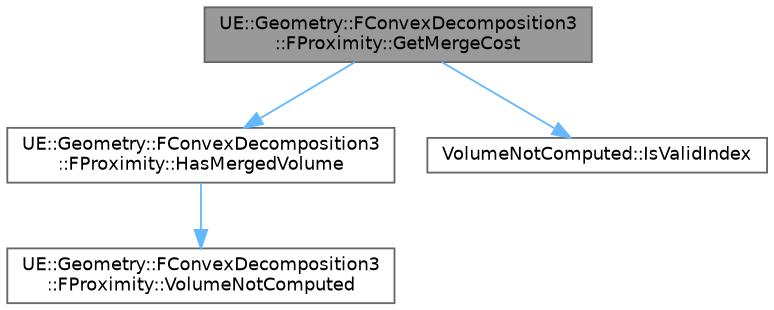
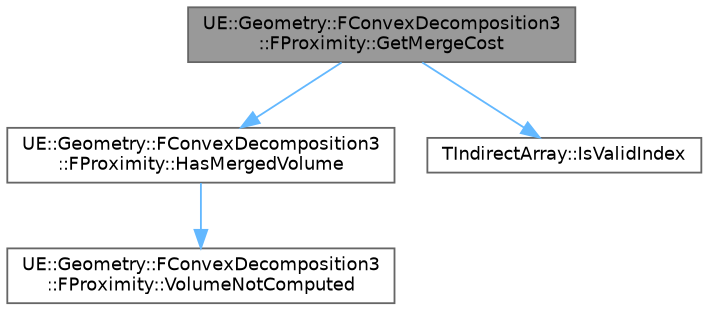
node "VolumeNotComputed::IsValidIndex": label "VolumeNotComputed::IsValidIndex" -> "TIndirectArray::IsValidIndex"
